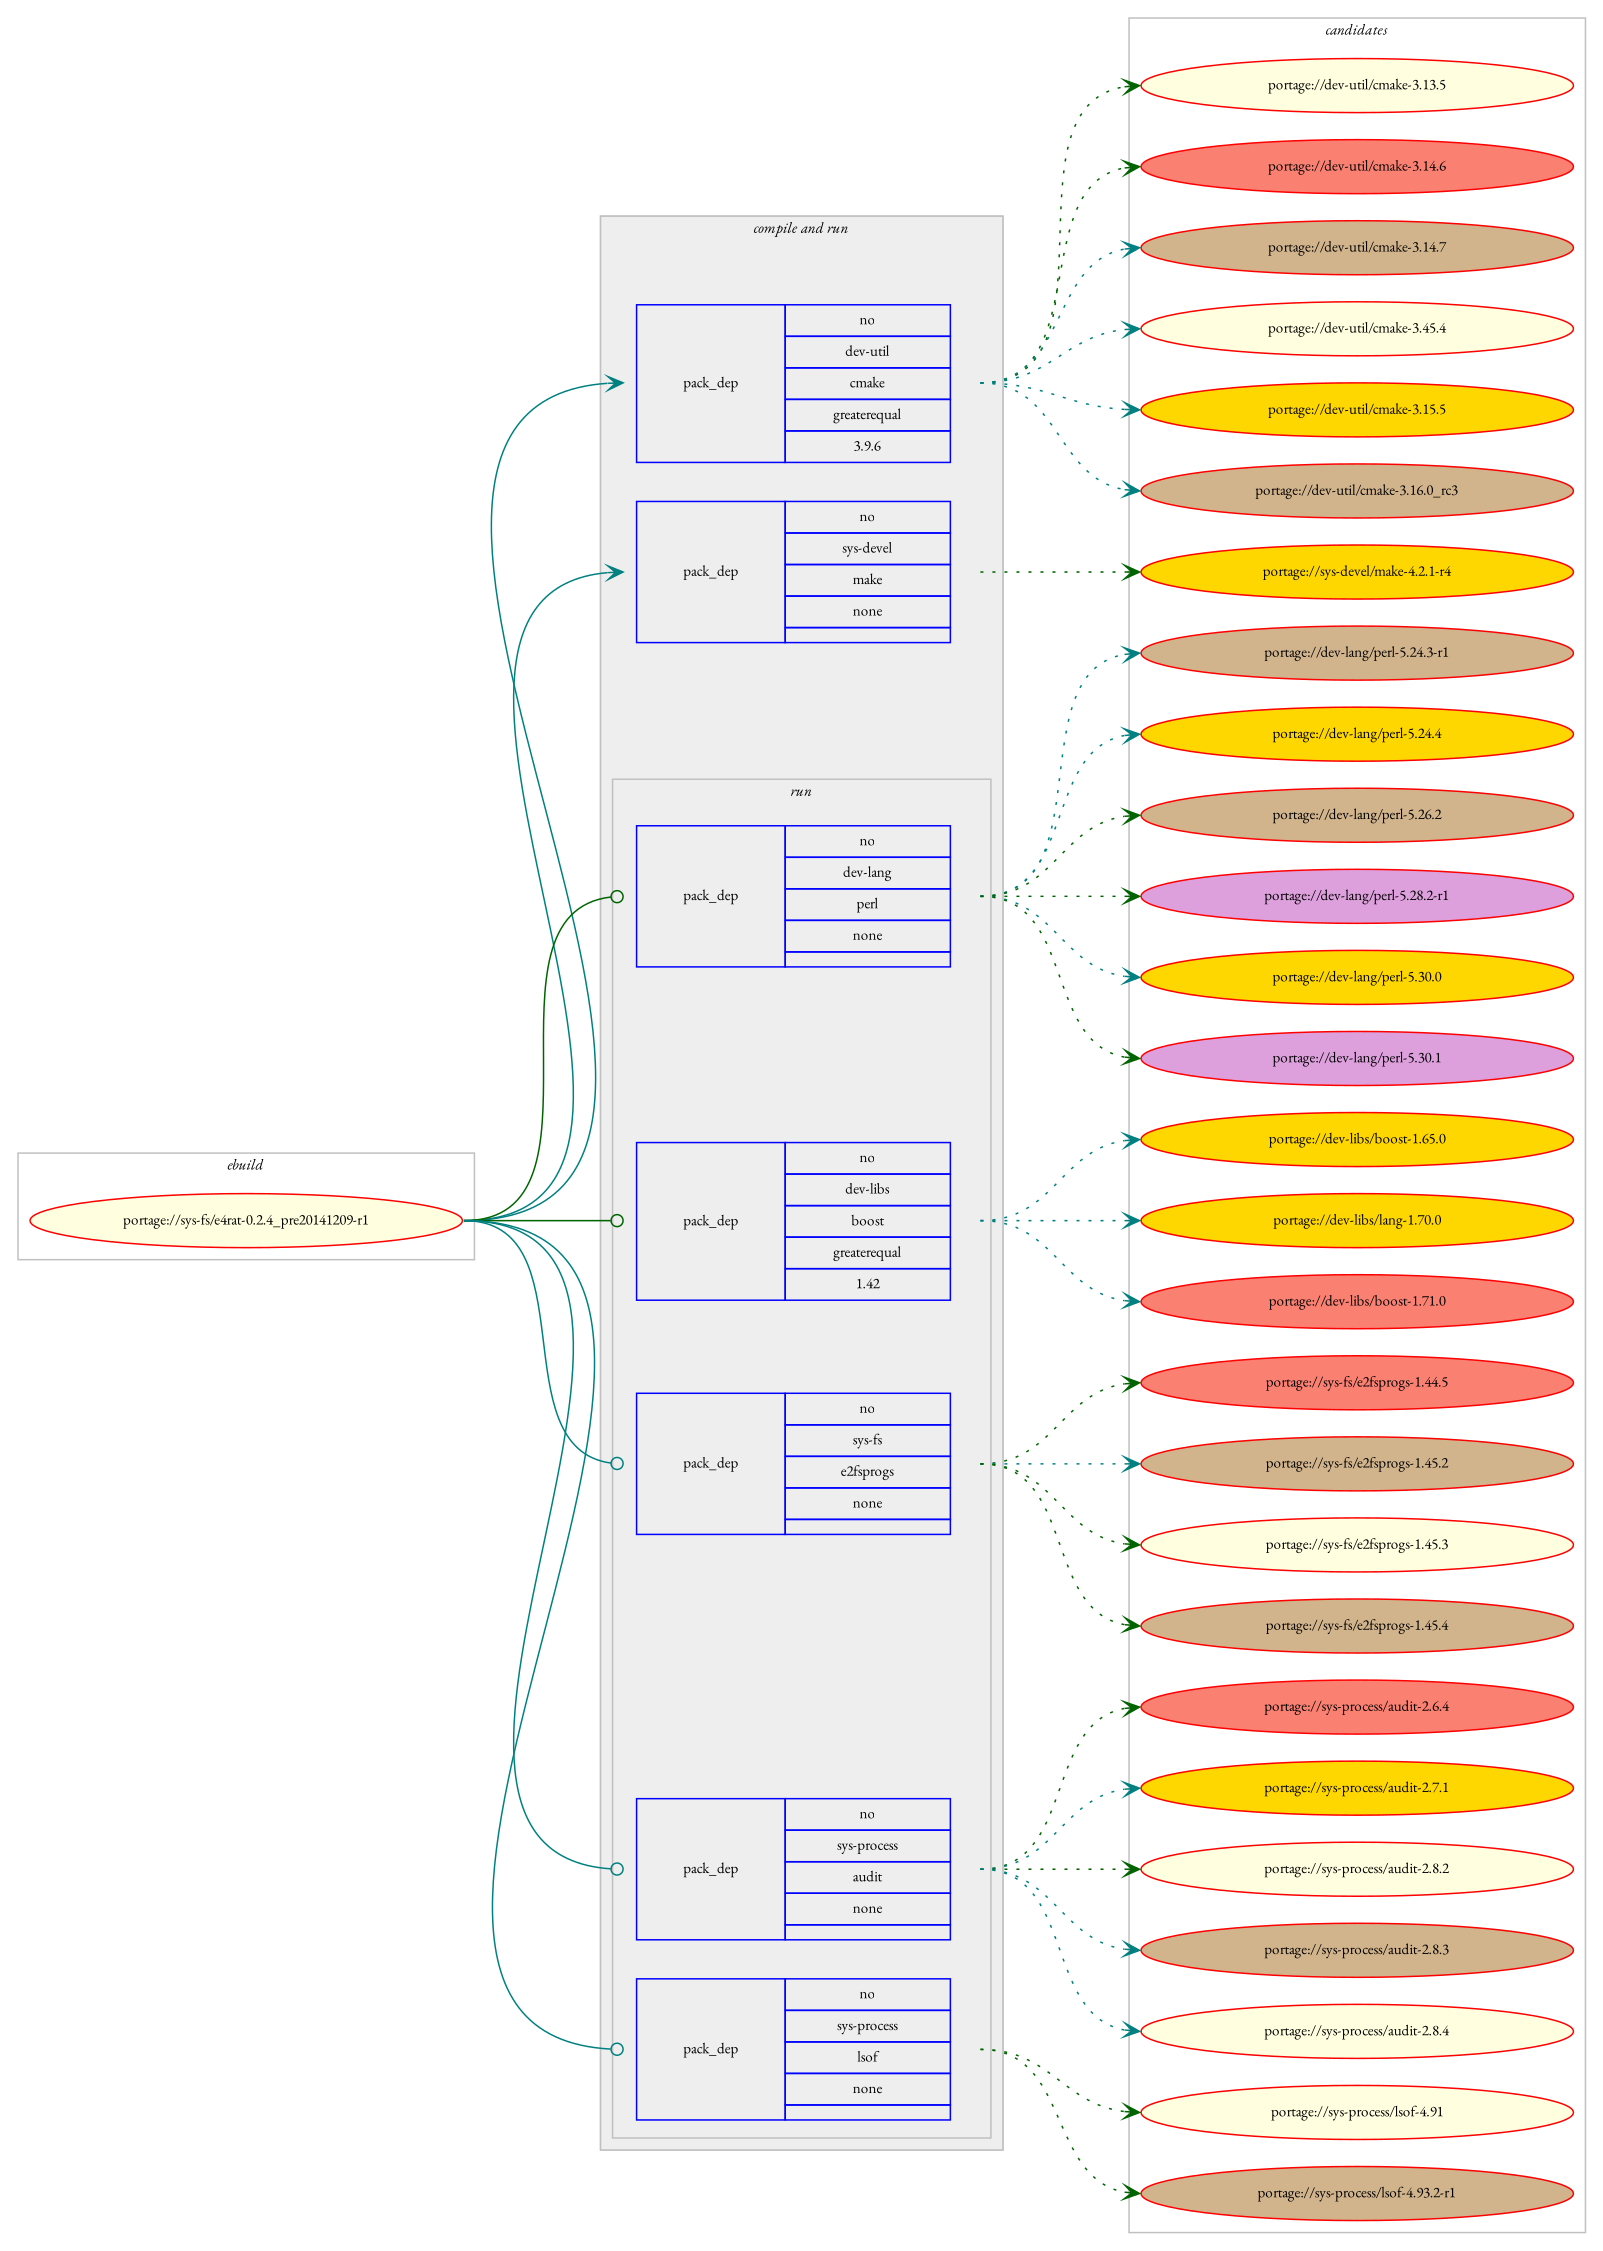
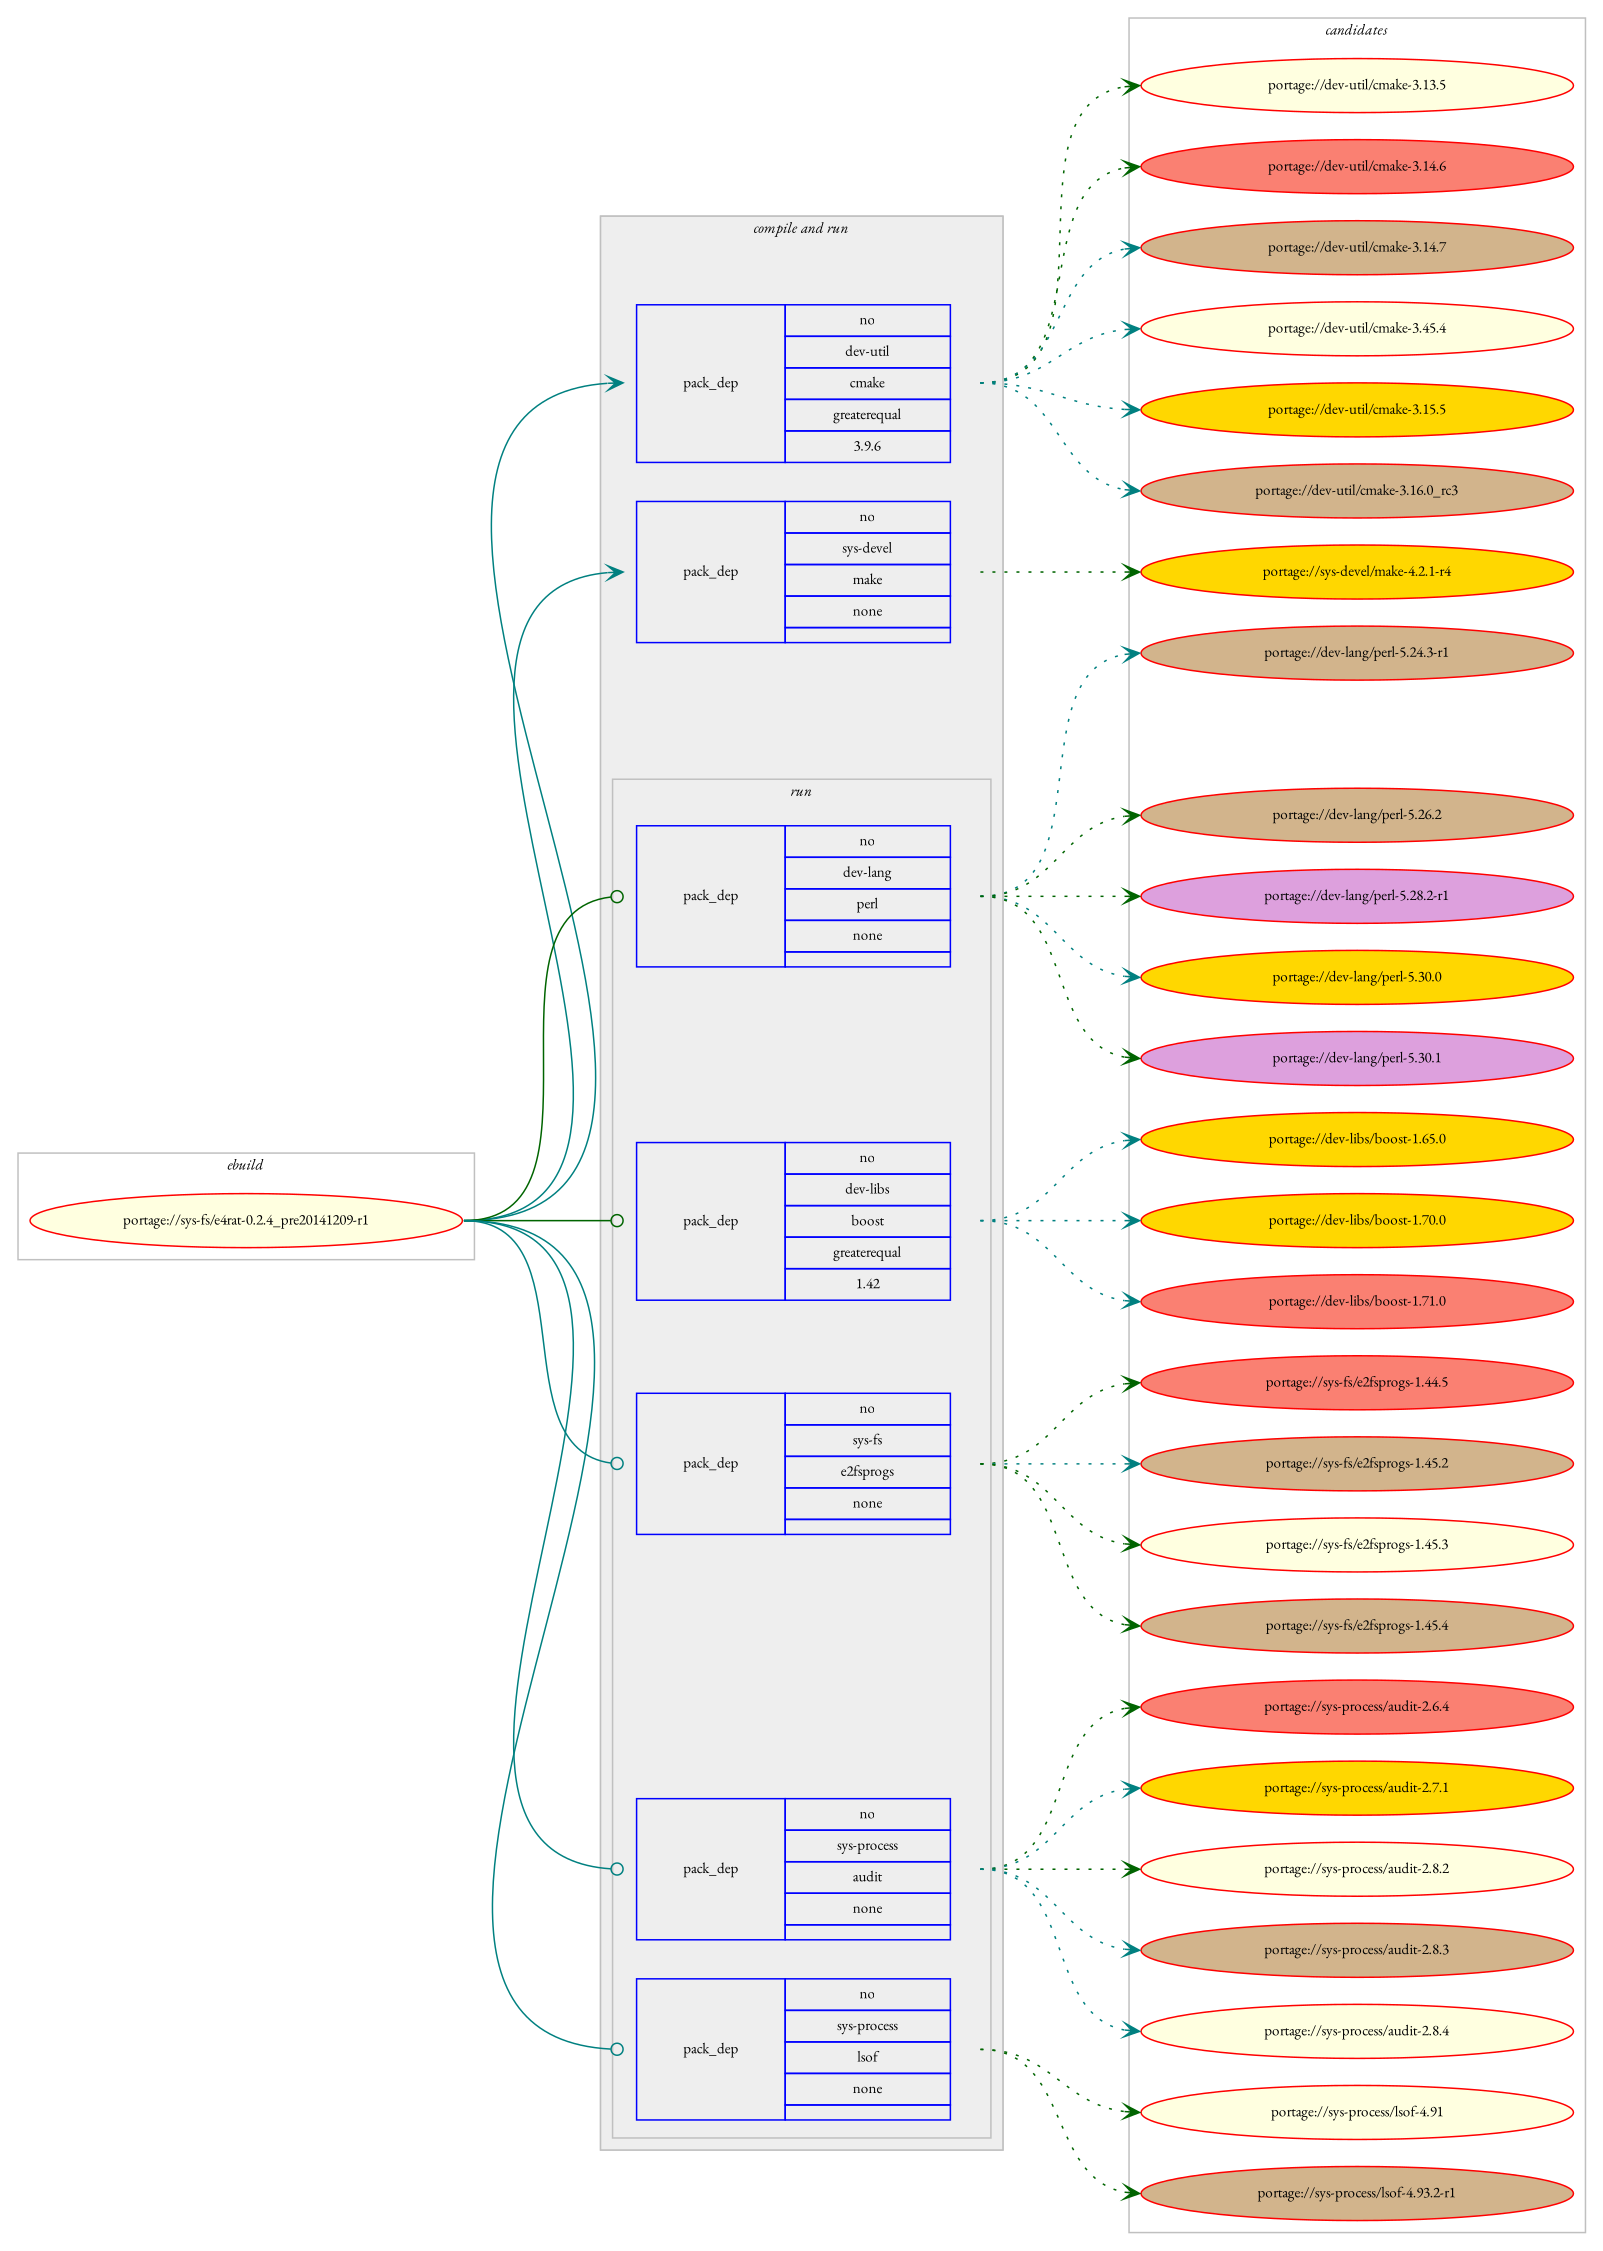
node "portage://dev-lang/perl-5.24.4": removed
node "portage://dev-libs/lang-1.70.0": label "portage://dev-libs/lang-1.70.0" -> "portage://dev-libs/boost-1.70.0"
